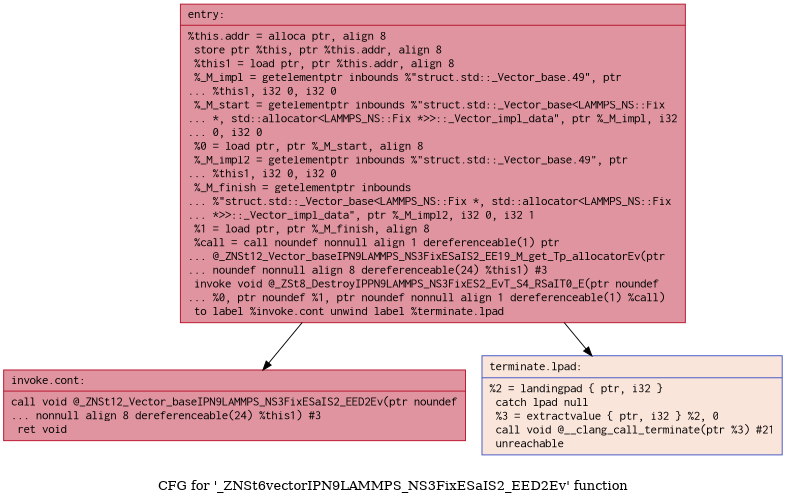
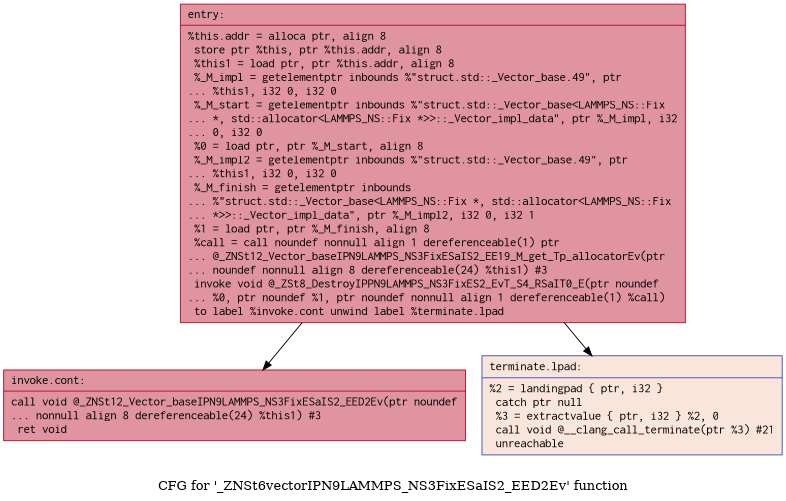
node "terminate.lpad:": text "catch lpad null" -> "catch ptr null"
